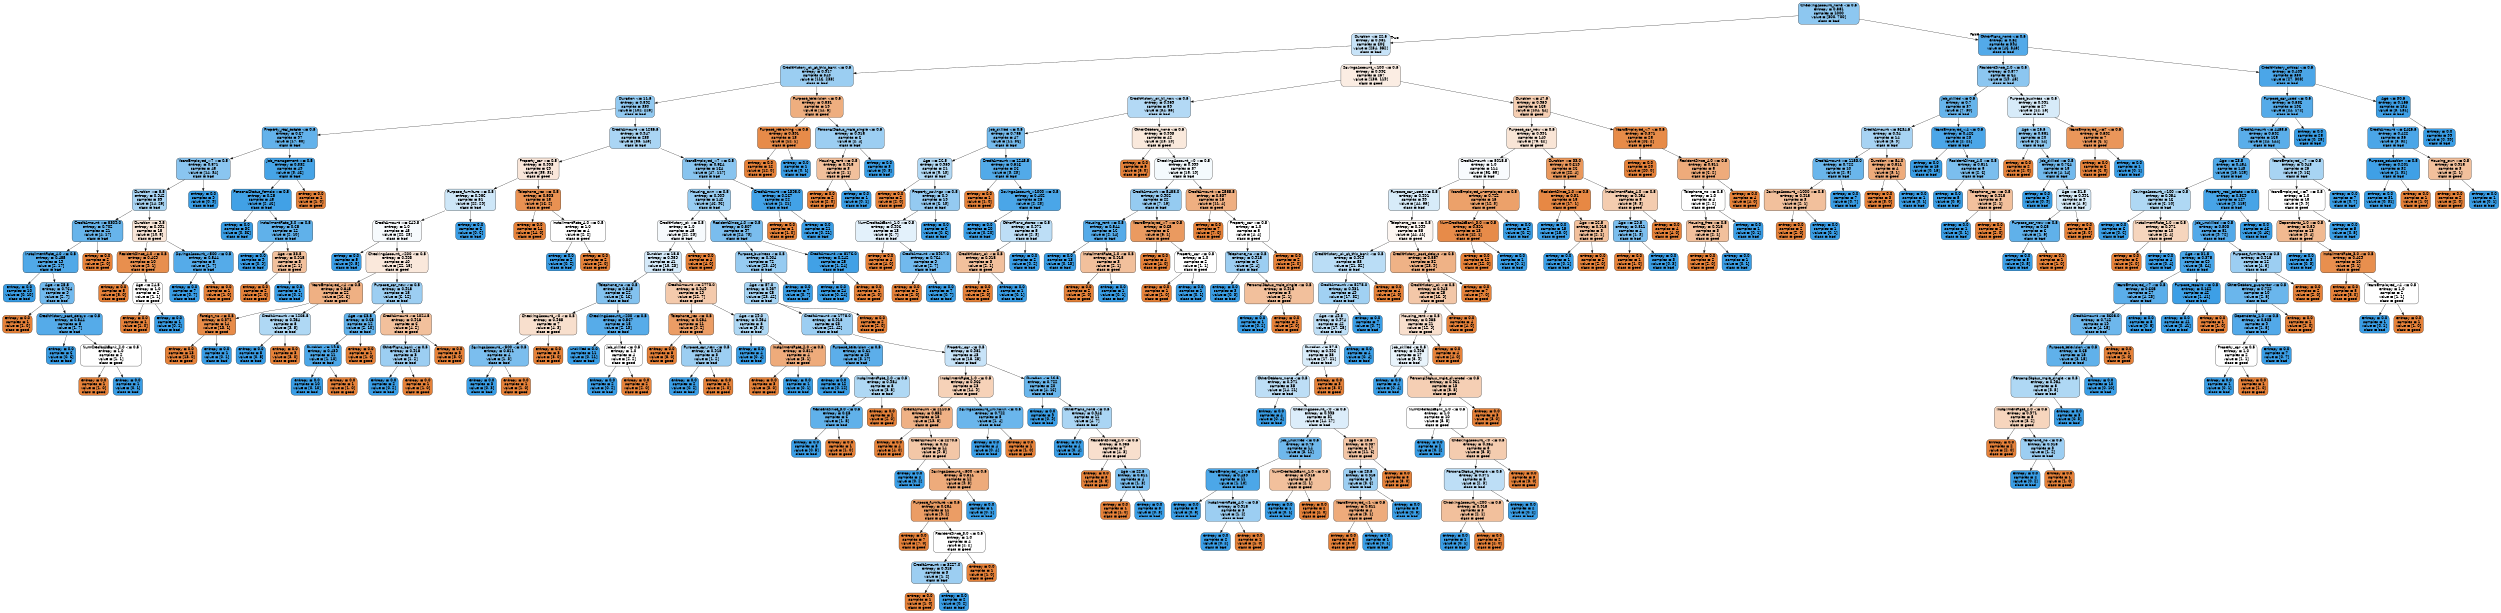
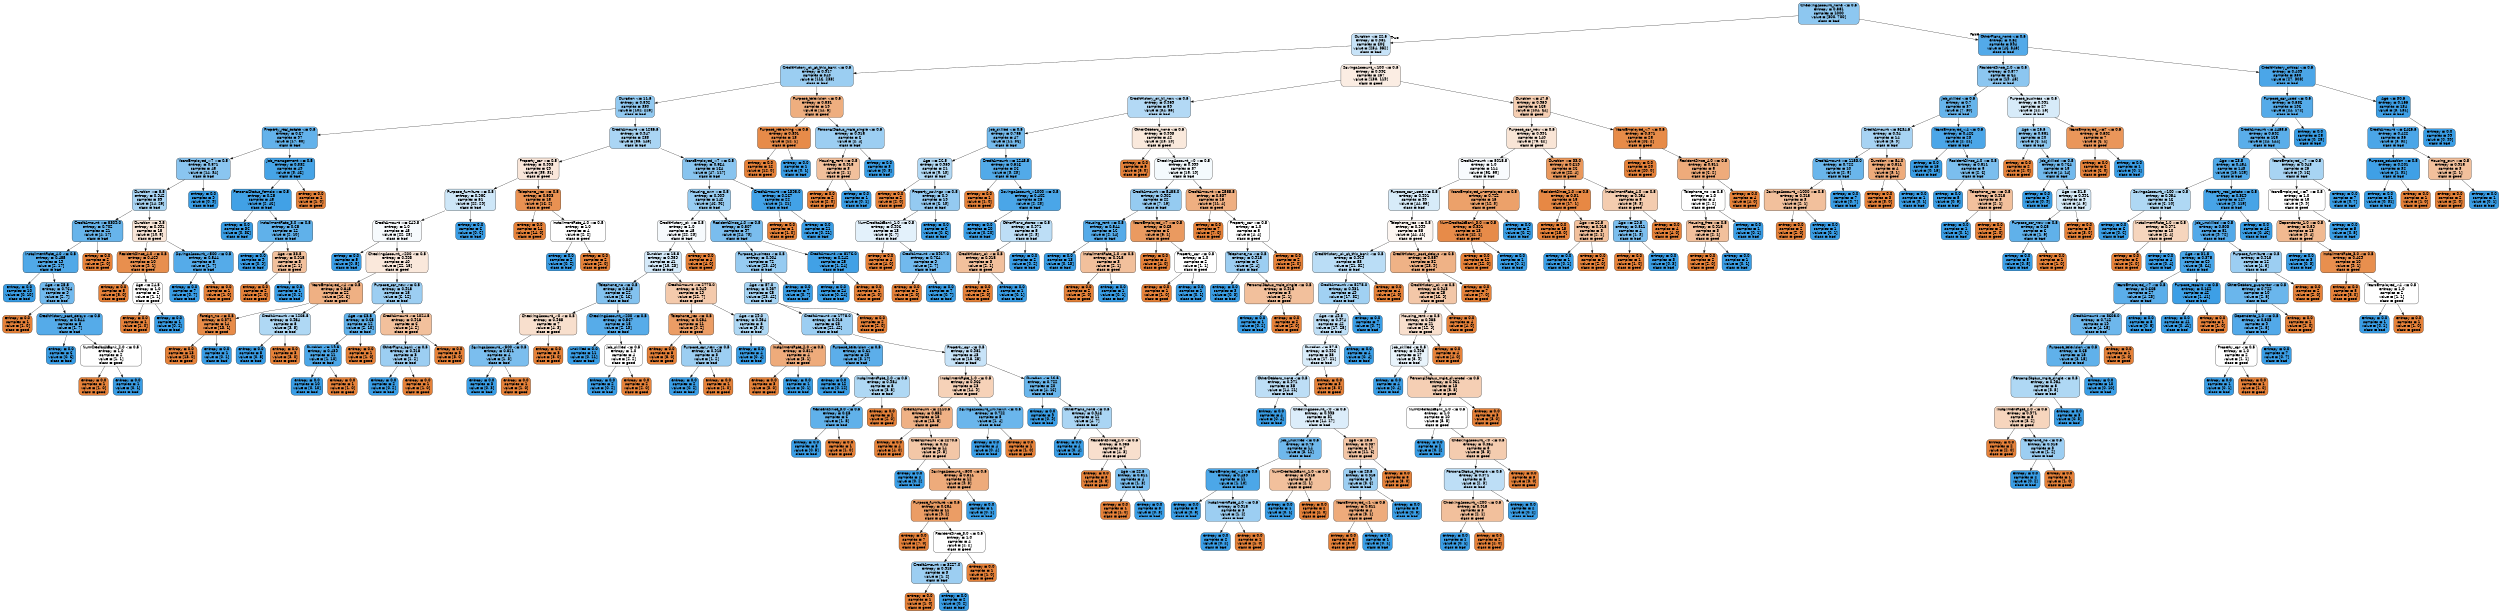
node "entropy = 0.0 samples = 15 value = [15, 0] class = good": fillcolor #399de5f9 -> #e58139ff
